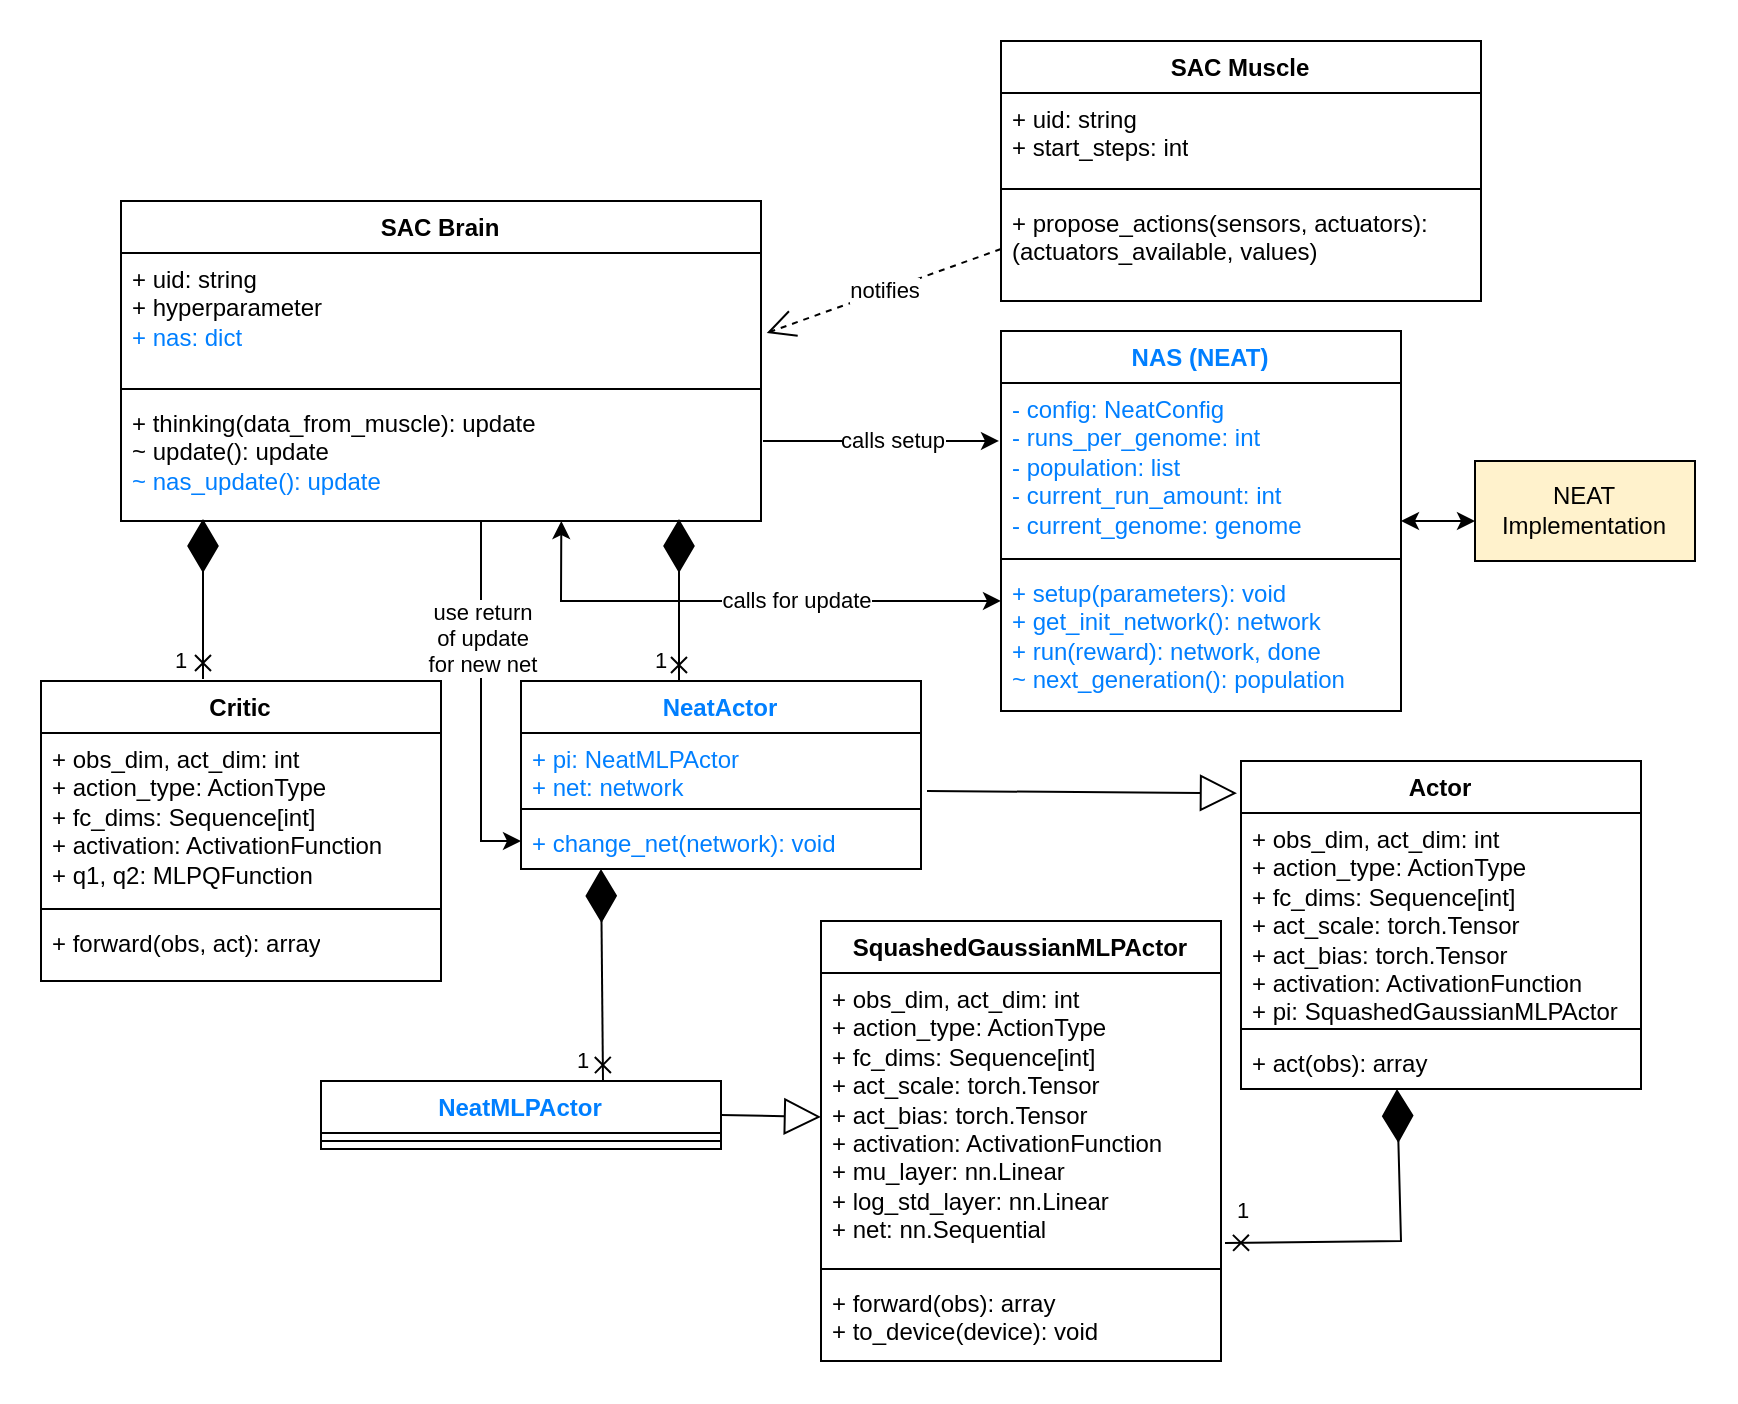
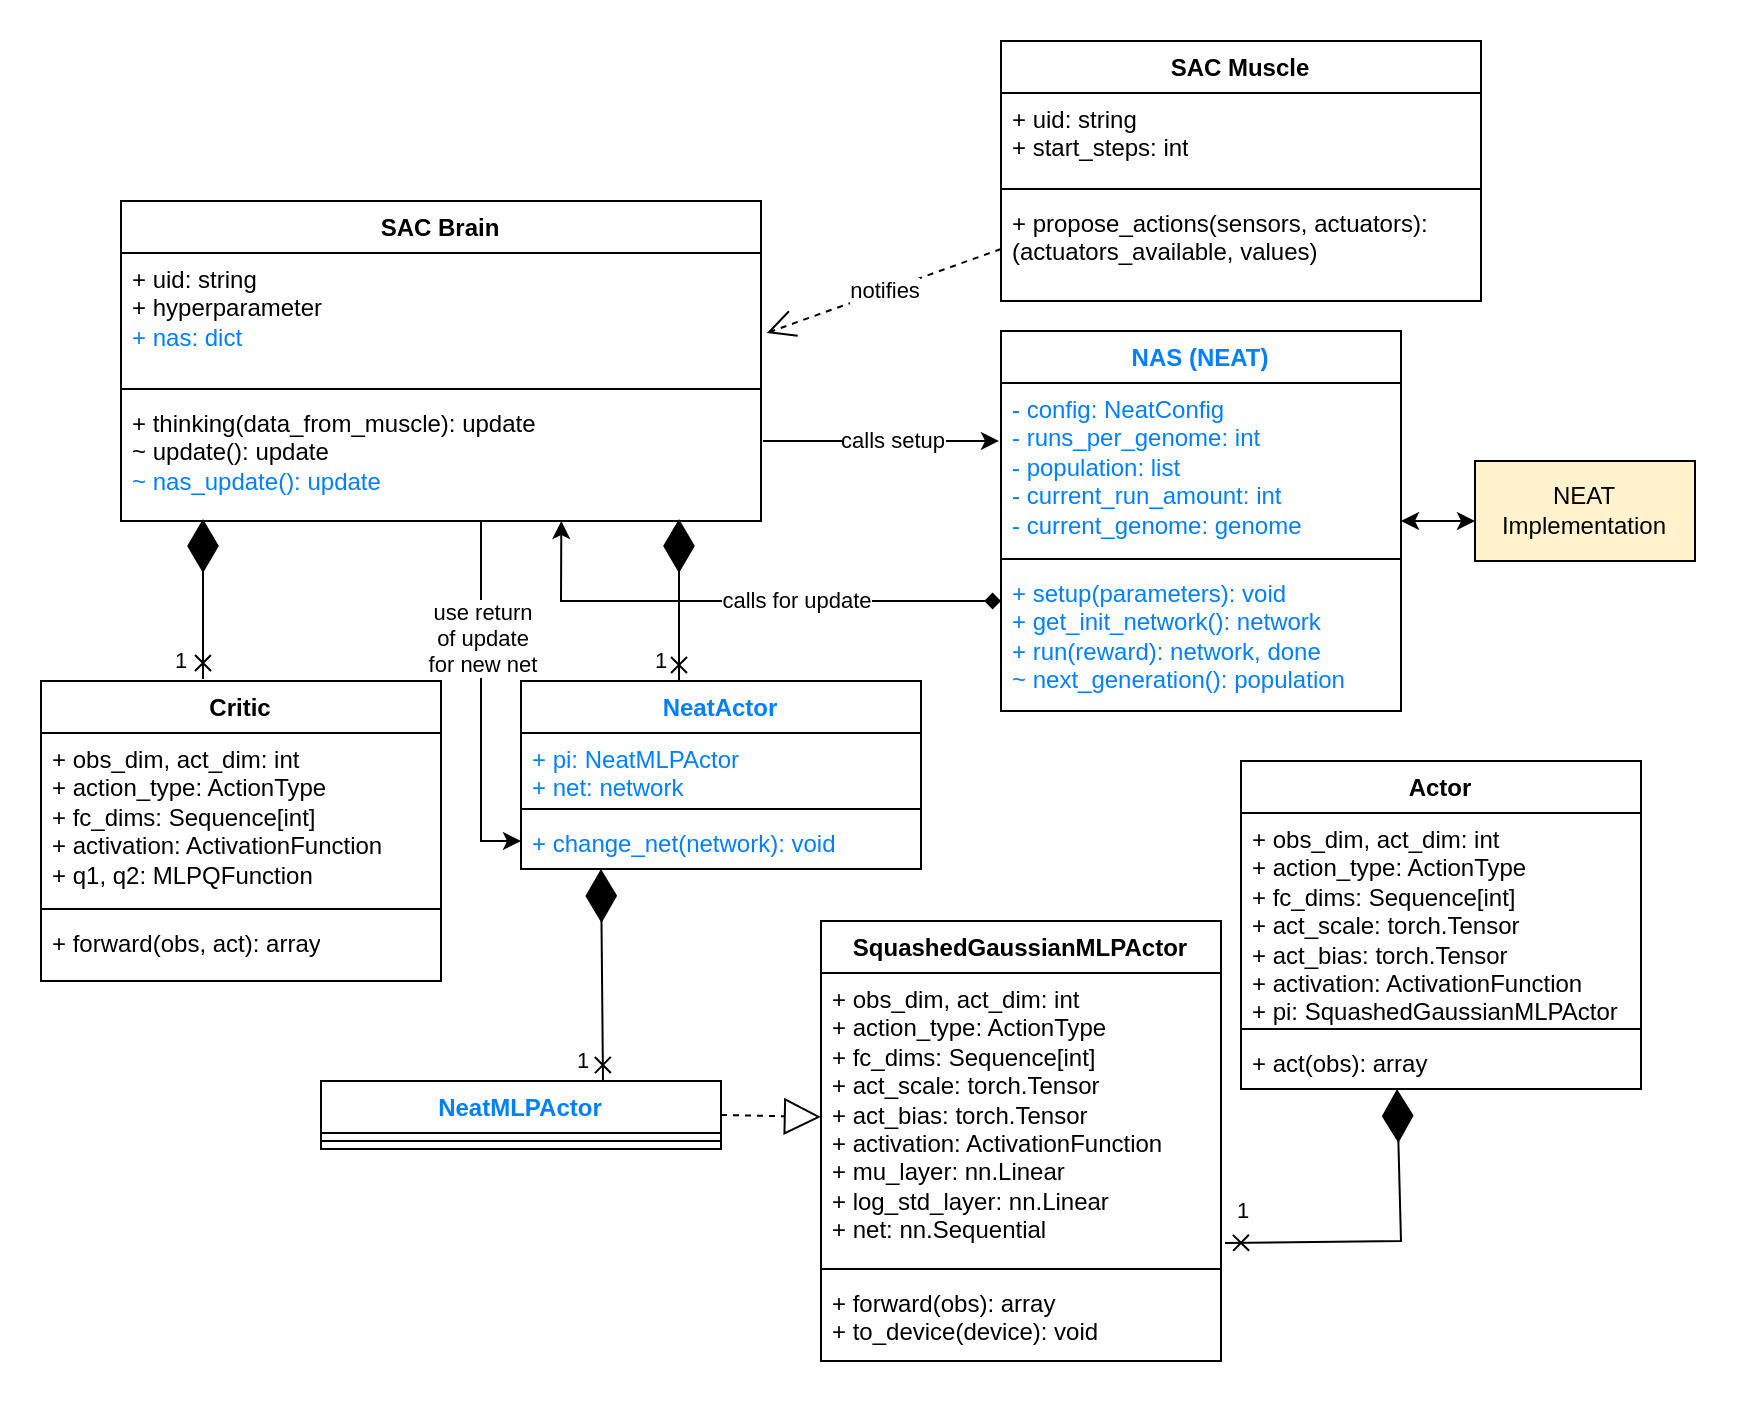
edge "+ thinking(data_from_muscle): update ~ update(): update ~ nas_update(): update" -- "+ setup(parameters): void + get_init_network(): network + run(reward): network, done ~ next_generation(): population": arrowhead classic -> diamond
edge "+ pi: NeatMLPActor + net: network" -> "Actor": removed
edge "NeatMLPActor" -> "+ obs_dim, act_dim: int + action_type: ActionType + fc_dims: Sequence[int] + act_scale: torch.Tensor + act_bias: torch.Tensor + activation: ActivationFunction + mu_layer: nn.Linear + log_std_layer: nn.Linear + net: nn.Sequential": style solid -> dashed
